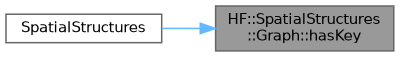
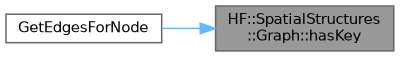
node "SpatialStructures": label "SpatialStructures" -> "GetEdgesForNode"
